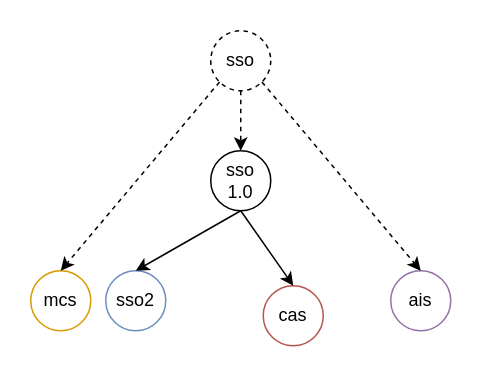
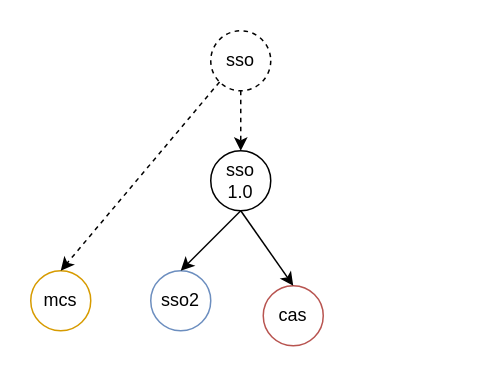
edge "sso" -> "ais": removed
node "sso2": moved (136, 301) -> (181, 301)
node "ais": removed
